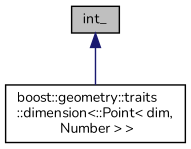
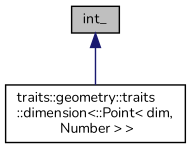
node "boost::geometry::traits ::dimension<::Point< dim, Number > >": label "boost::geometry::traits ::dimension<::Point< dim, Number > >" -> "traits::geometry::traits ::dimension<::Point< dim, Number > >"
